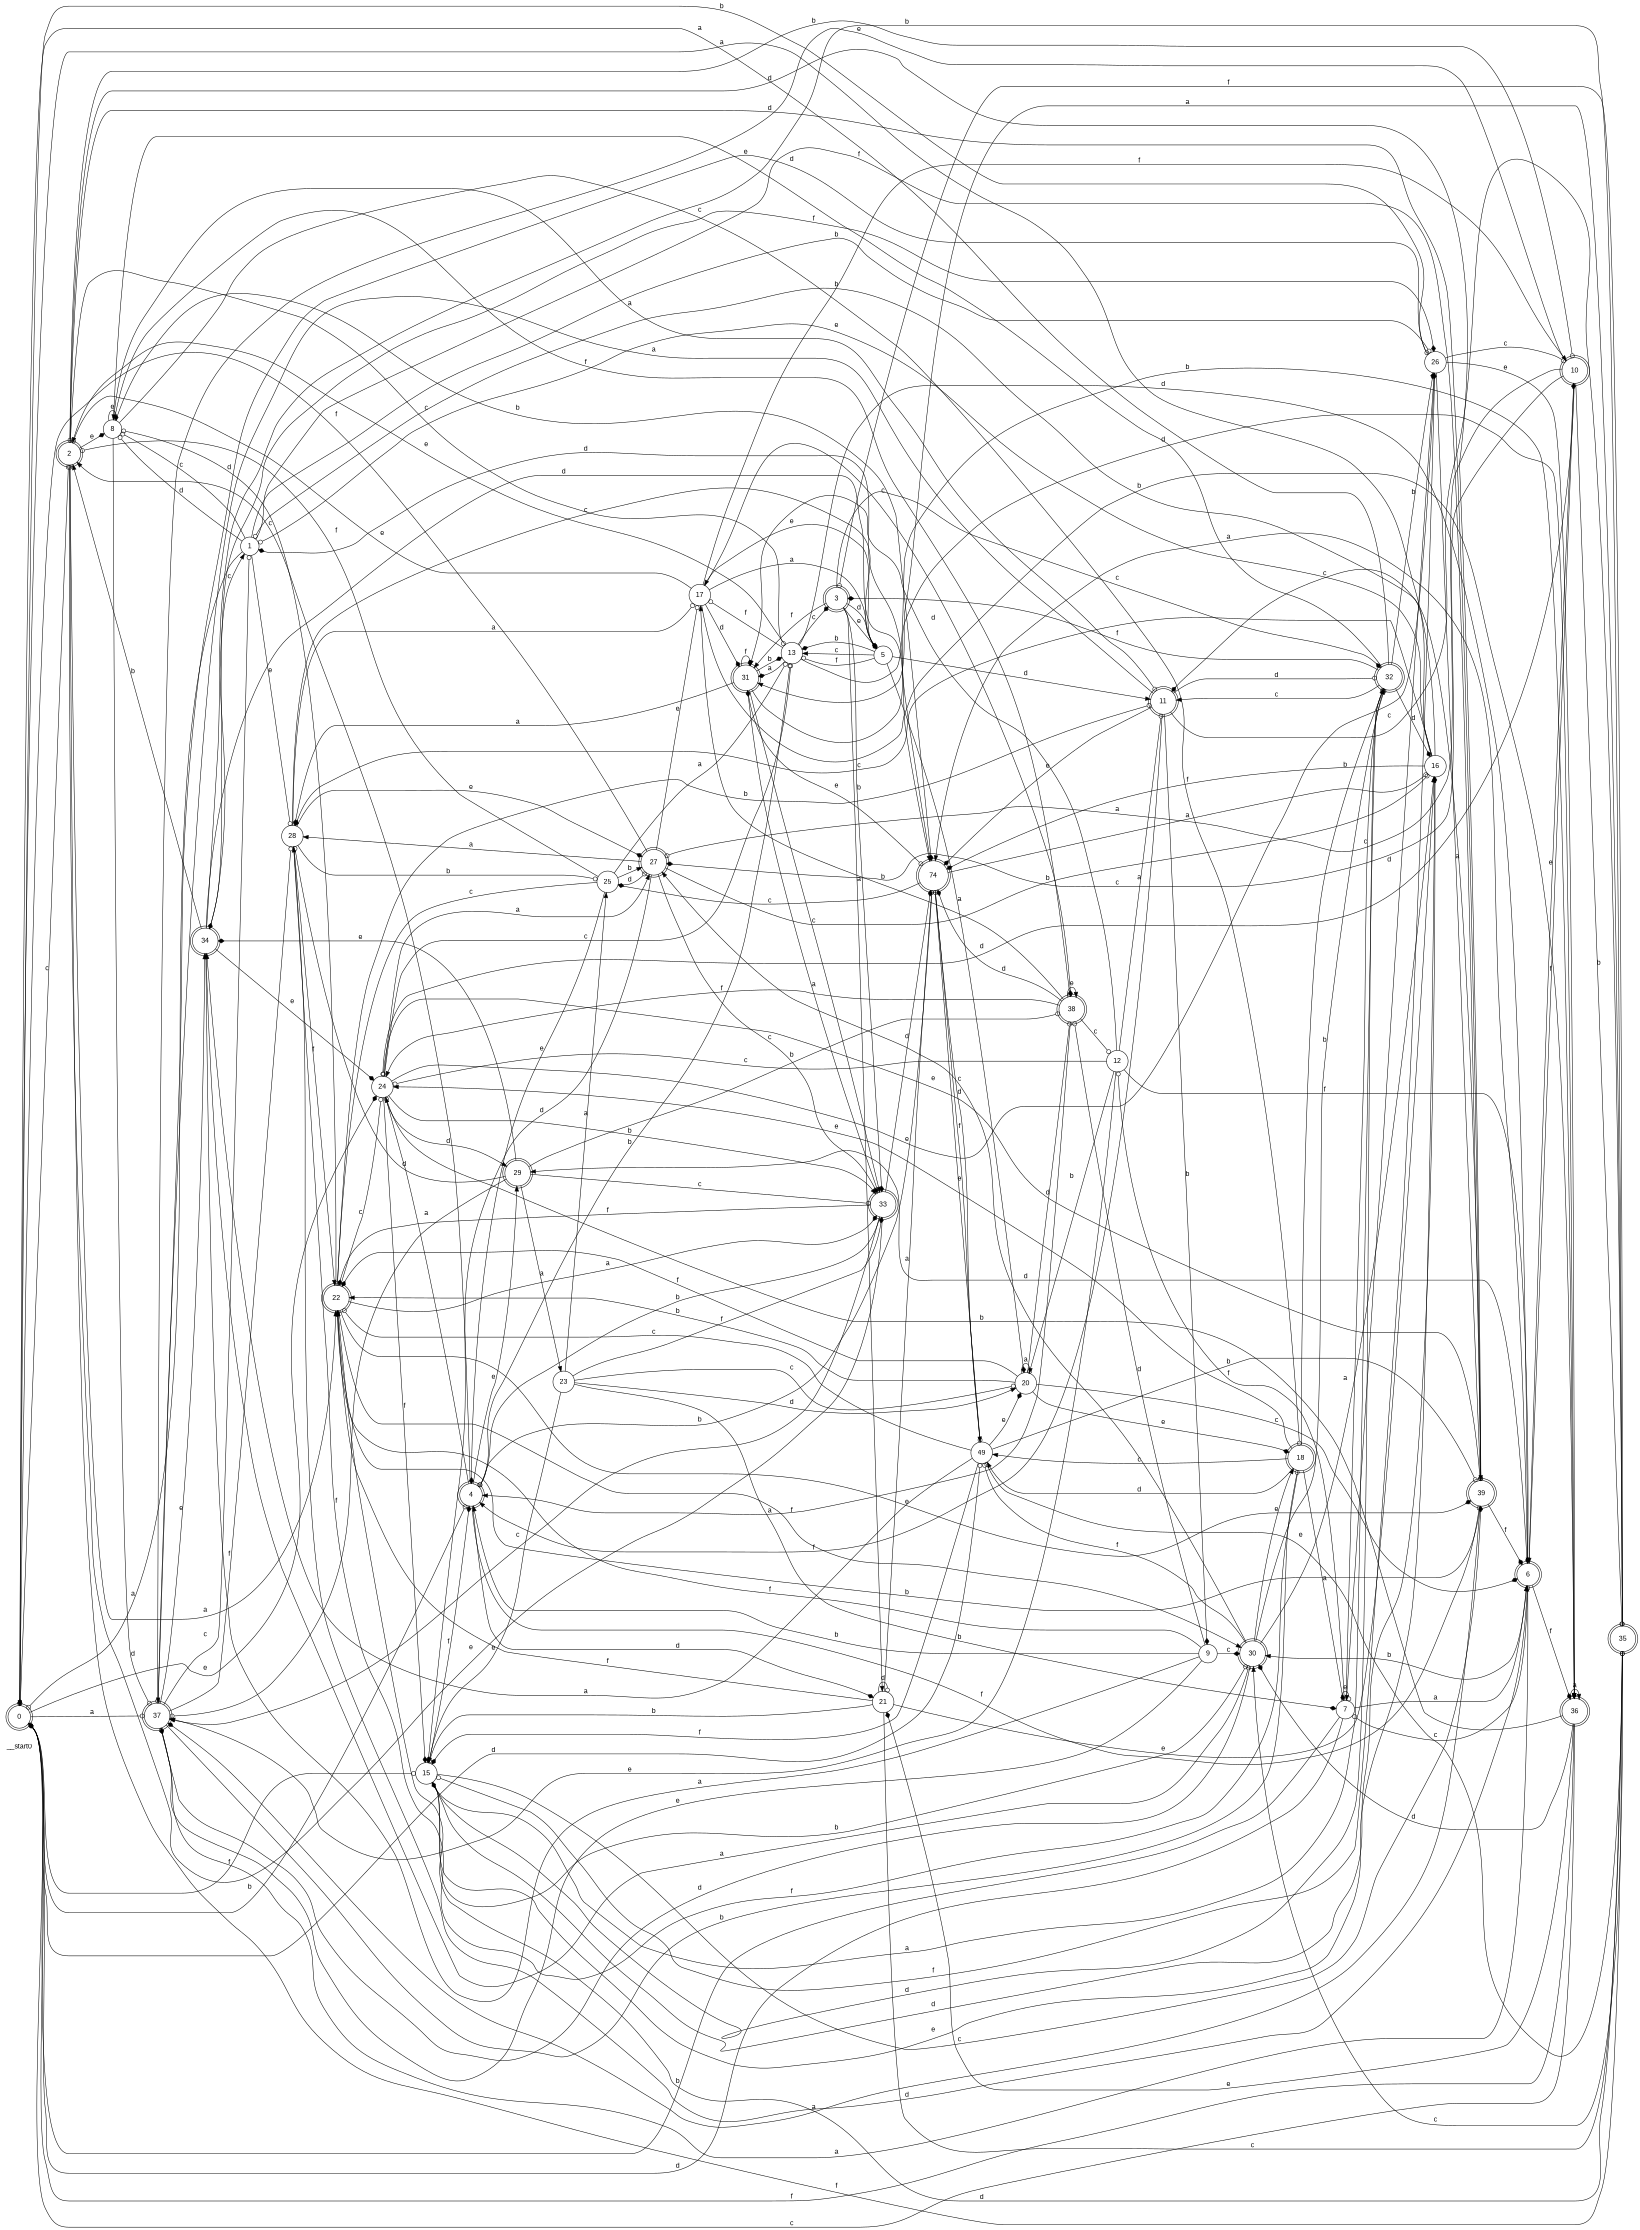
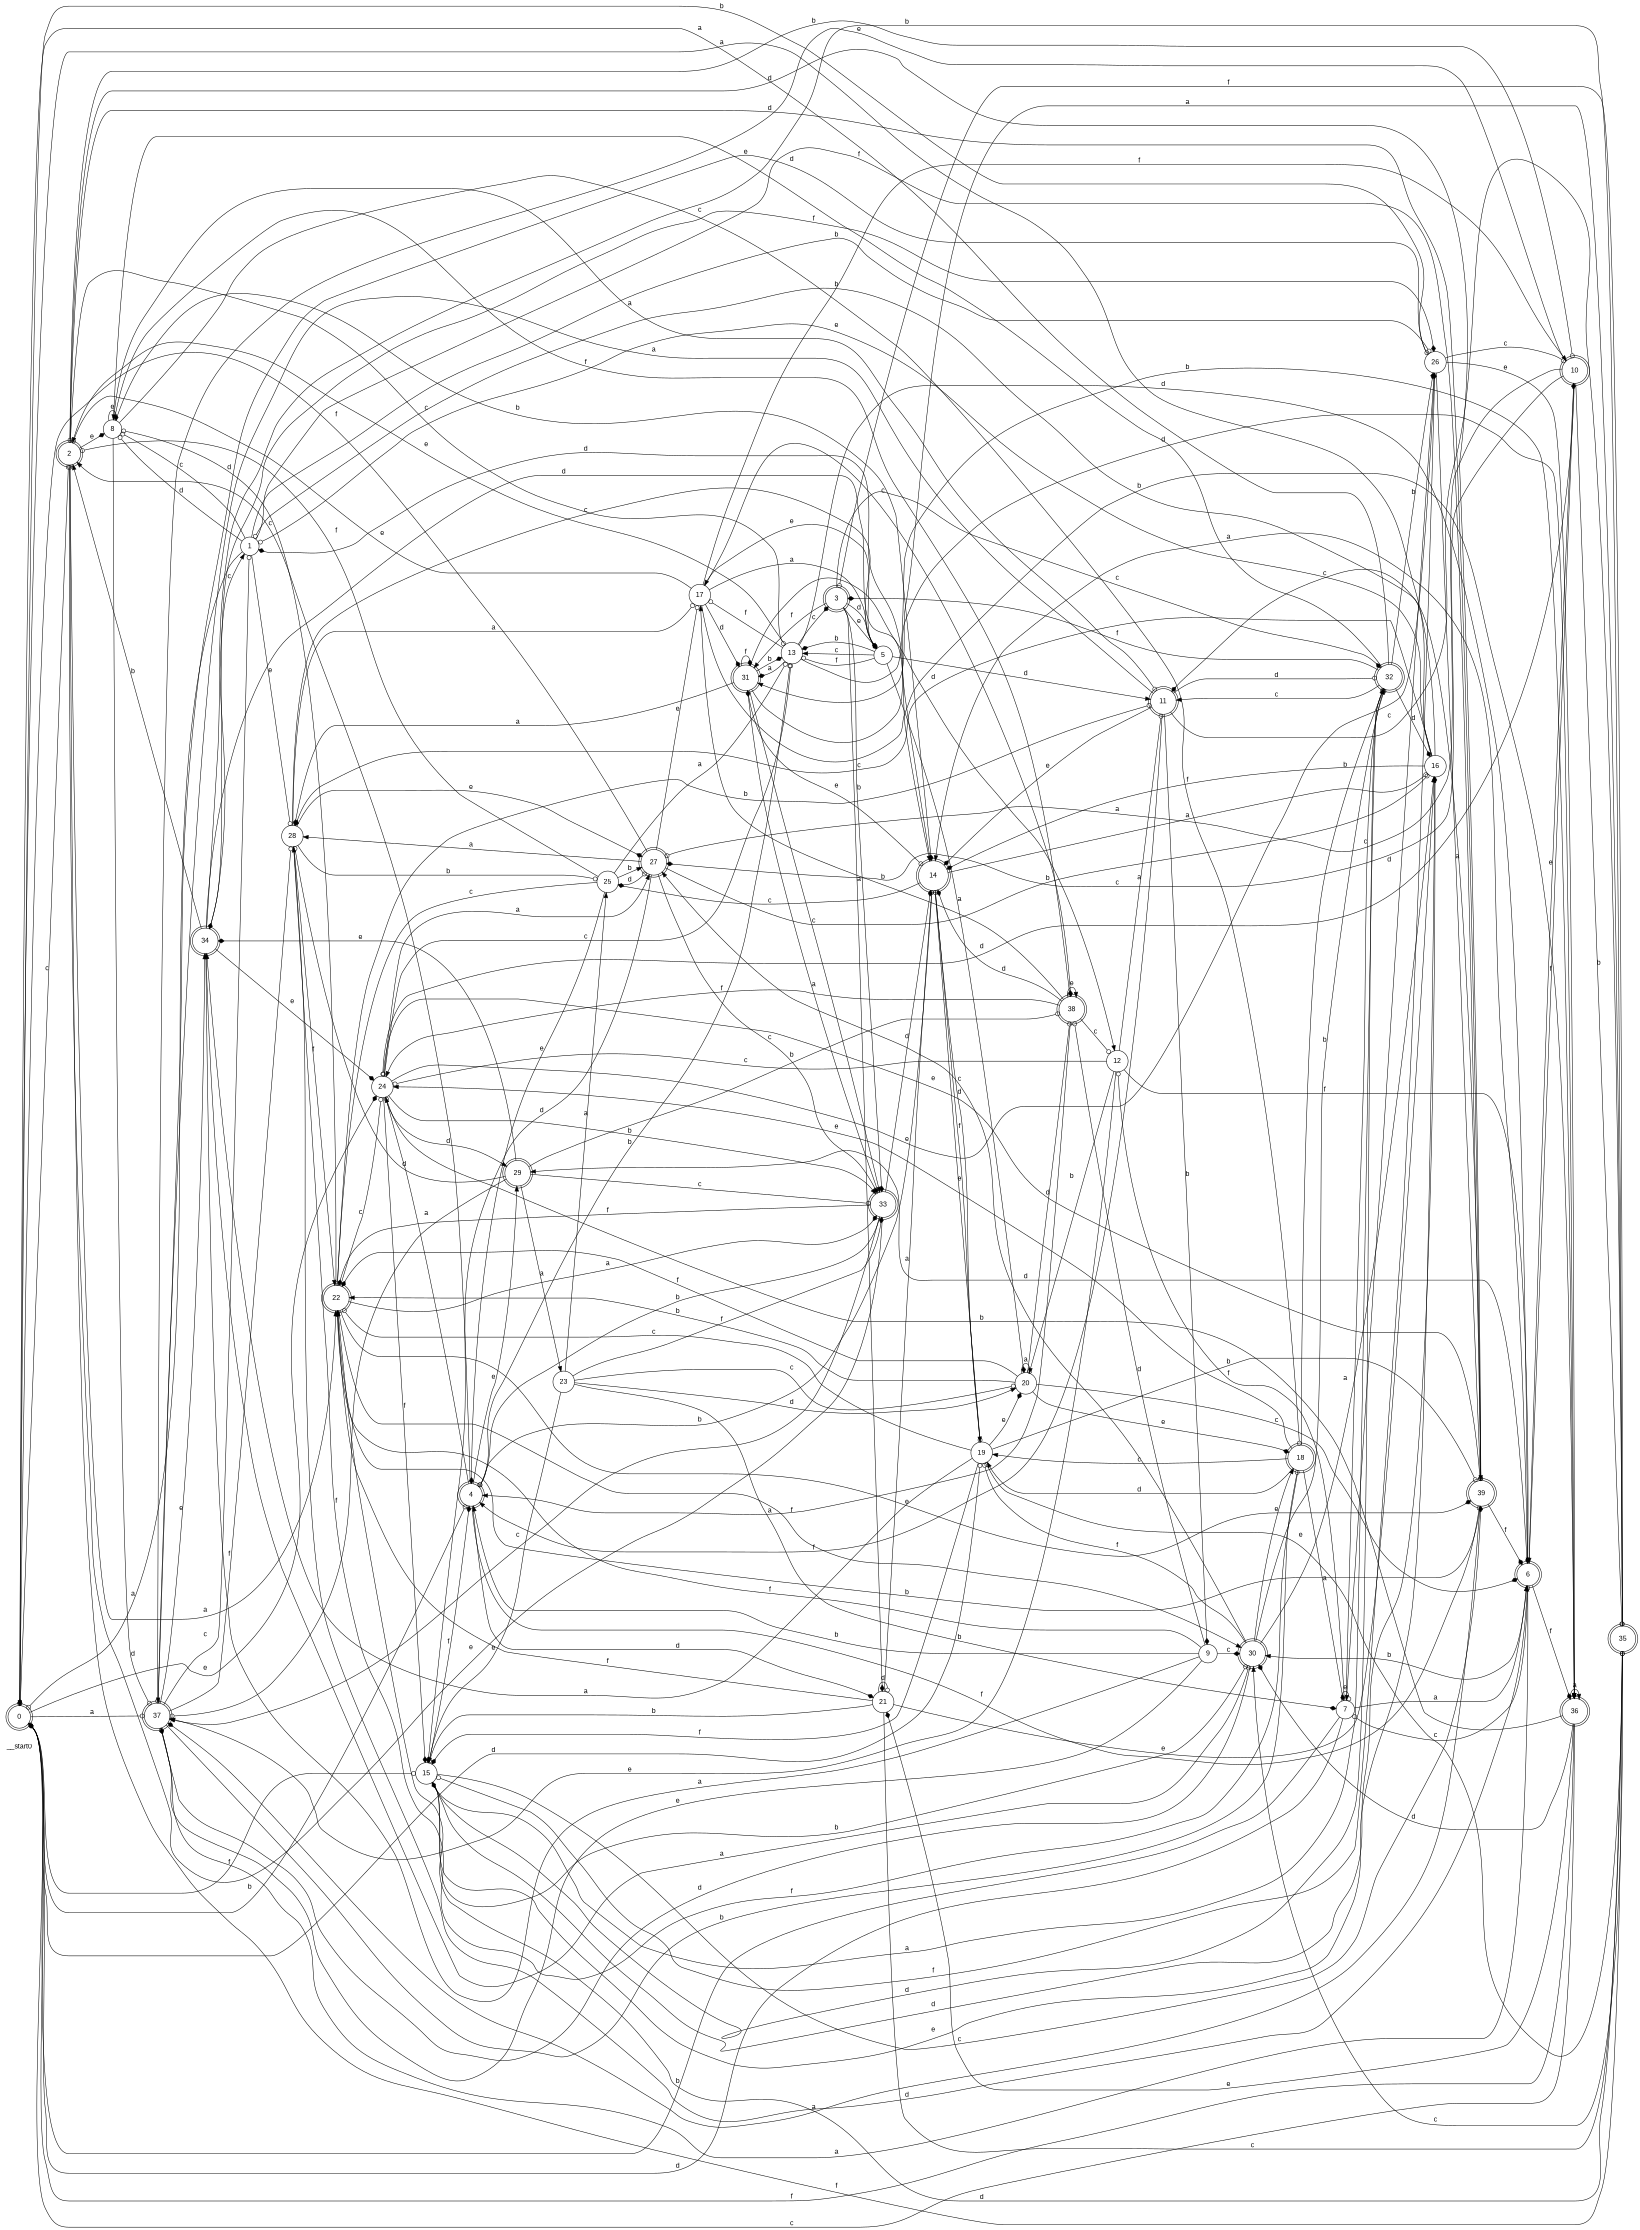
edge "12" -> "31": reversed
node "74": label "74" -> "14"
edge "3" -> "21": arrowhead normal -> diamond
node "49": label "49" -> "19"
